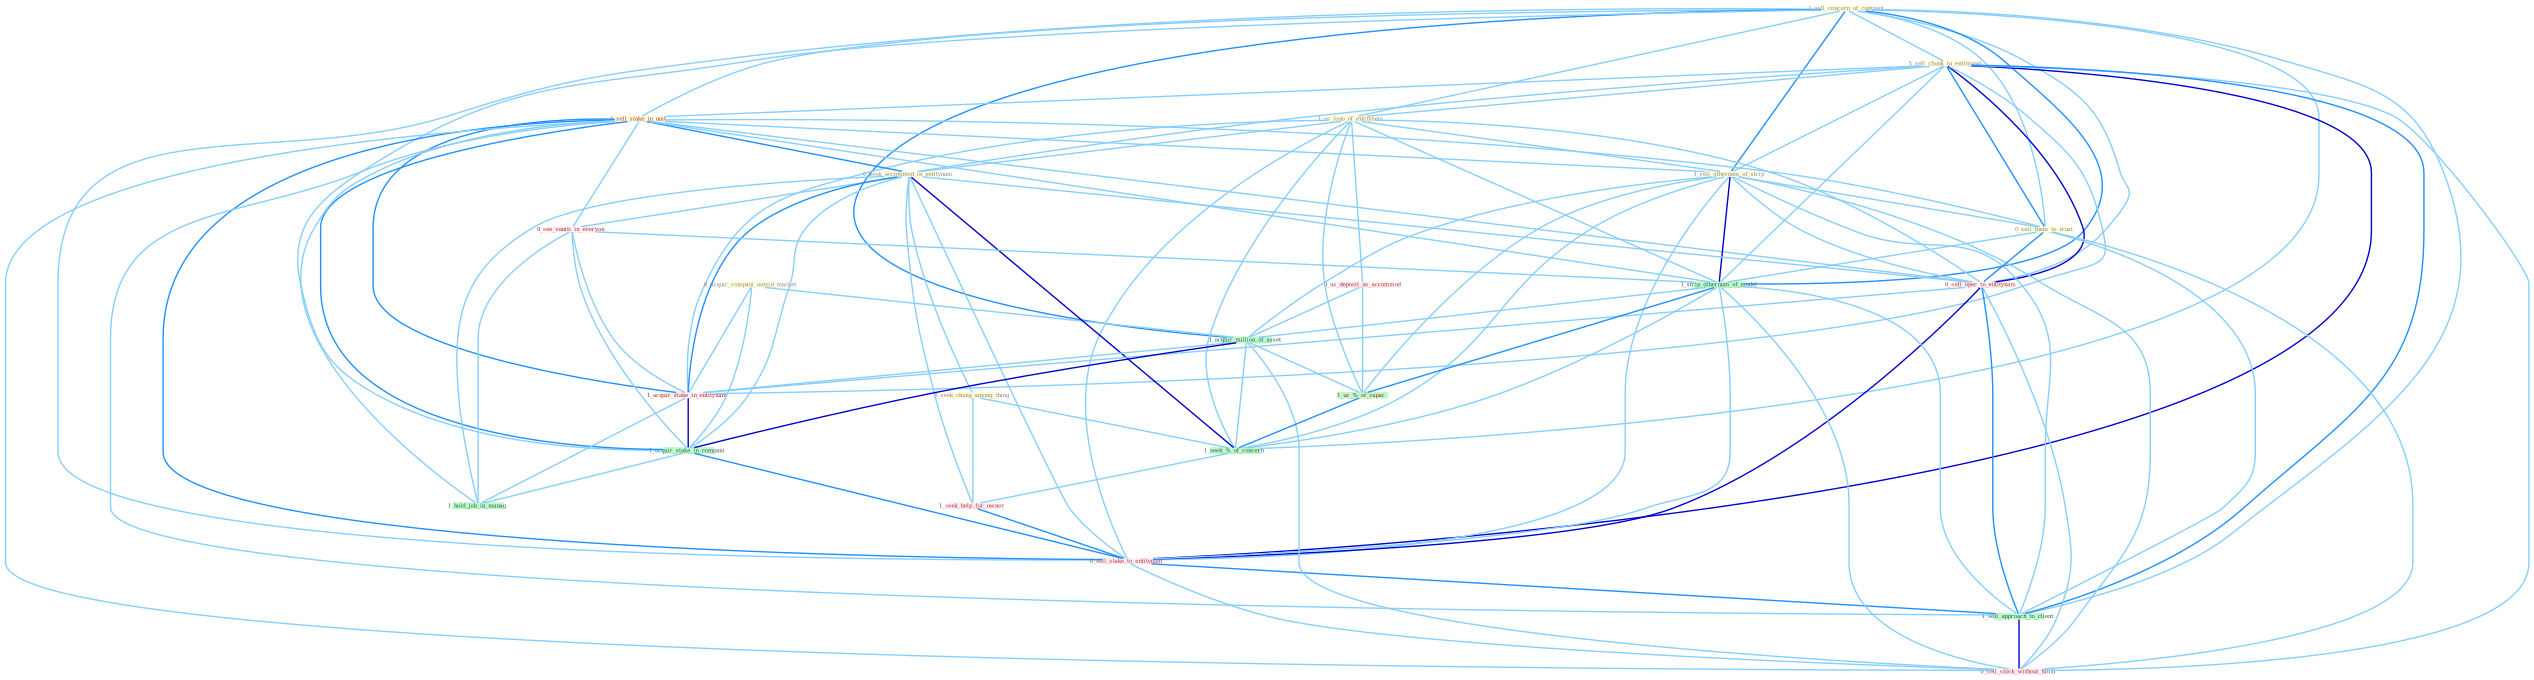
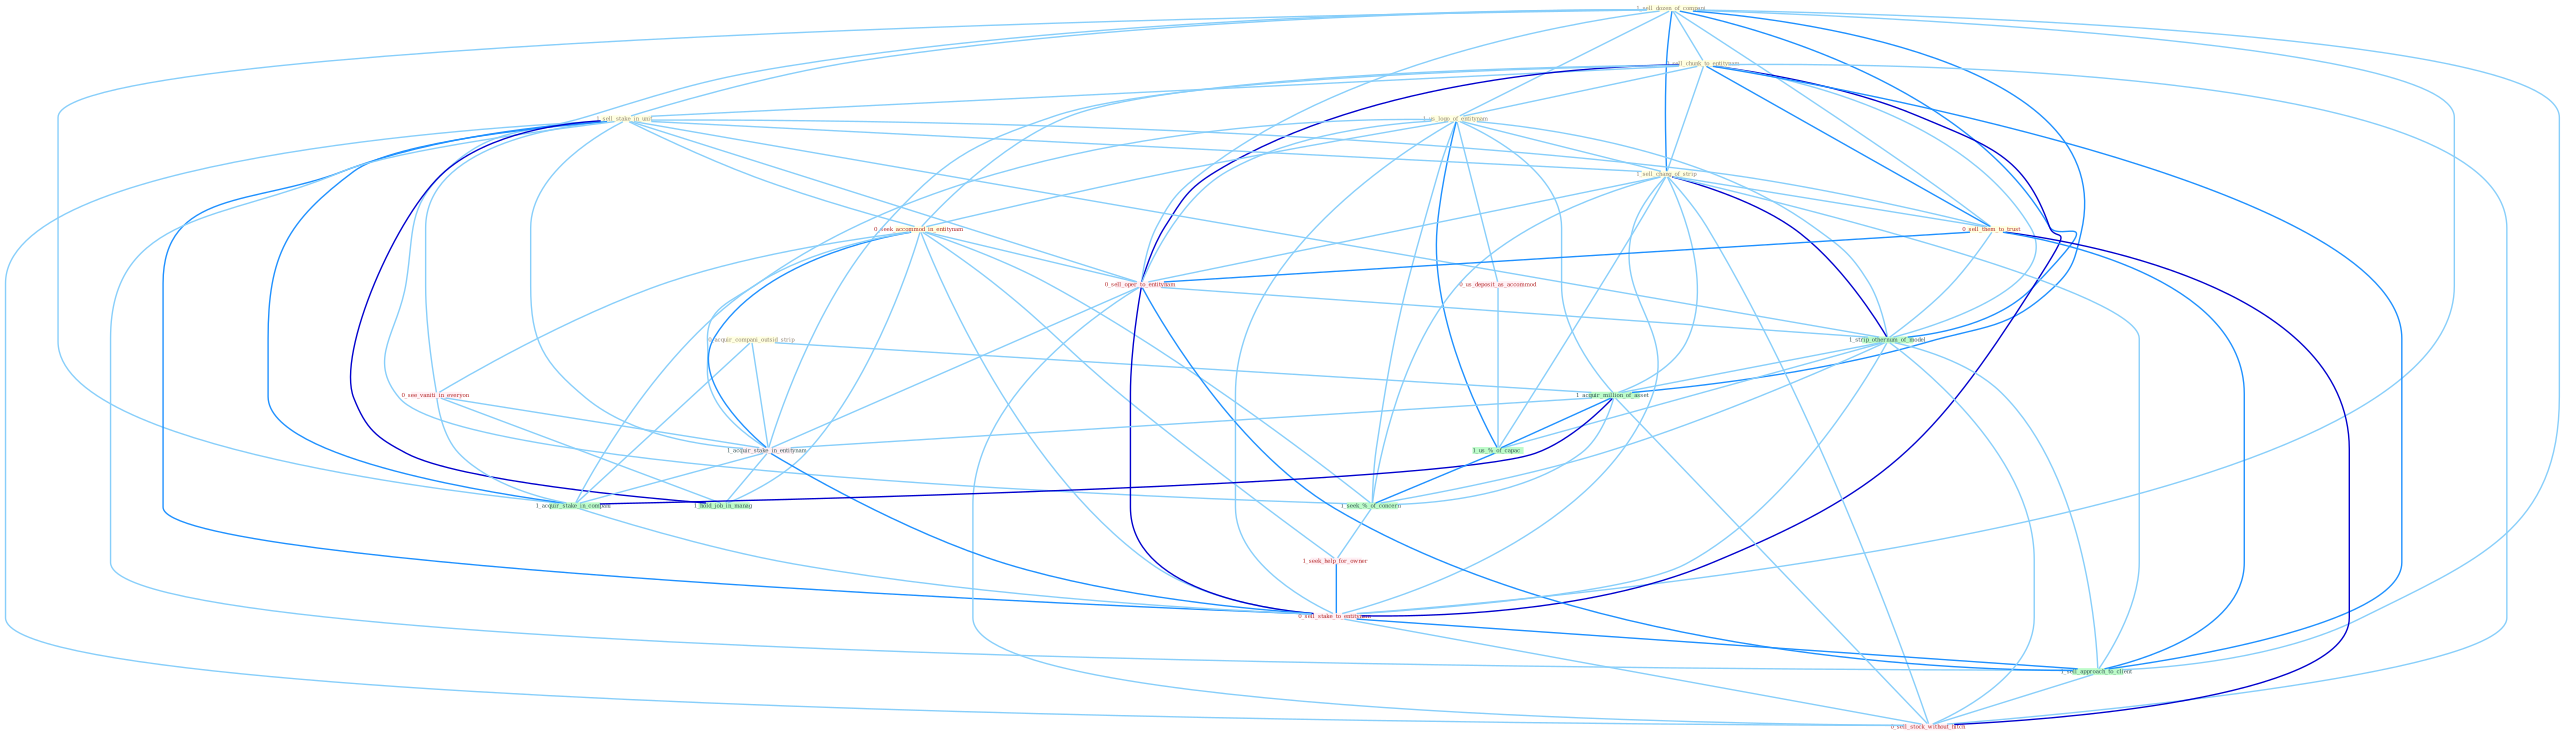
node "1_sell_concern_of_compani": label "1_sell_concern_of_compani" -> "1_sell_dozen_of_compani"
node "5_sell_chunk_to_entitynam": label "5_sell_chunk_to_entitynam" -> "0_sell_chunk_to_entitynam"
node "1_sell_stake_in_unit": fontcolor #b22222 -> #8b7d6b
edge "1_sell_stake_in_unit" -- "0_seek_accommod_in_entitynam": color #1e90ff -> #87cefa
node "0_seek_accommod_in_entitynam": fontcolor #8b7d6b -> #b22222
node "1_sell_othernum_of_strip": label "1_sell_othernum_of_strip" -> "1_sell_chang_of_strip"
node "0_sell_them_to_trust": fontcolor #8b7d6b -> #b22222
edge "1_sell_stake_in_unit" -- "1_hold_job_in_manag": color #87cefa -> #0000cd
edge "1_us_logo_of_entitynam" -- "1_us_%_of_capac": color #87cefa -> #1e90ff
edge "0_see_vaniti_in_everyon" -- "1_strip_othernum_of_model": now "0_sell_oper_to_entitynam" -- "1_strip_othernum_of_model"
edge "1_sell_stake_in_unit" -- "1_acquir_stake_in_entitynam": color #1e90ff -> #87cefa
node "0_acquir_compani_outsid_market": label "0_acquir_compani_outsid_market" -> "0_acquir_compani_outsid_strip"
edge "0_seek_accommod_in_entitynam" -- "1_seek_%_of_concern": color #0000cd -> #87cefa
edge "0_us_deposit_as_accommod" -- "1_acquir_million_of_asset": now "1_us_logo_of_entitynam" -- "1_acquir_million_of_asset"
edge "1_strip_othernum_of_model" -- "1_us_%_of_capac": color #1e90ff -> #87cefa
edge "1_acquir_million_of_asset" -- "1_us_%_of_capac": color #87cefa -> #1e90ff
node "1_acquir_stake_in_entitynam": fontcolor #b22222 -> #2f4f4f
node "0_seek_chang_among_thing": removed
node "1_us_%_of_capac": fontcolor #b22222 -> #2f4f4f
edge "1_acquir_stake_in_entitynam" -- "1_acquir_stake_in_compani": color #0000cd -> #87cefa
edge "0_sell_them_to_trust" -- "1_sell_approach_to_client": color #87cefa -> #1e90ff
edge "1_acquir_stake_in_compani" -- "1_hold_job_in_manag": removed
edge "0_sell_them_to_trust" -- "0_sell_stock_without_hitch": color #87cefa -> #0000cd
edge "1_acquir_stake_in_compani" -- "0_sell_stake_to_entitynam": color #1e90ff -> #87cefa
edge "1_acquir_stake_in_entitynam" -- "0_sell_stake_to_entitynam": added
edge "1_sell_approach_to_client" -- "0_sell_stock_without_hitch": color #0000cd -> #87cefa
